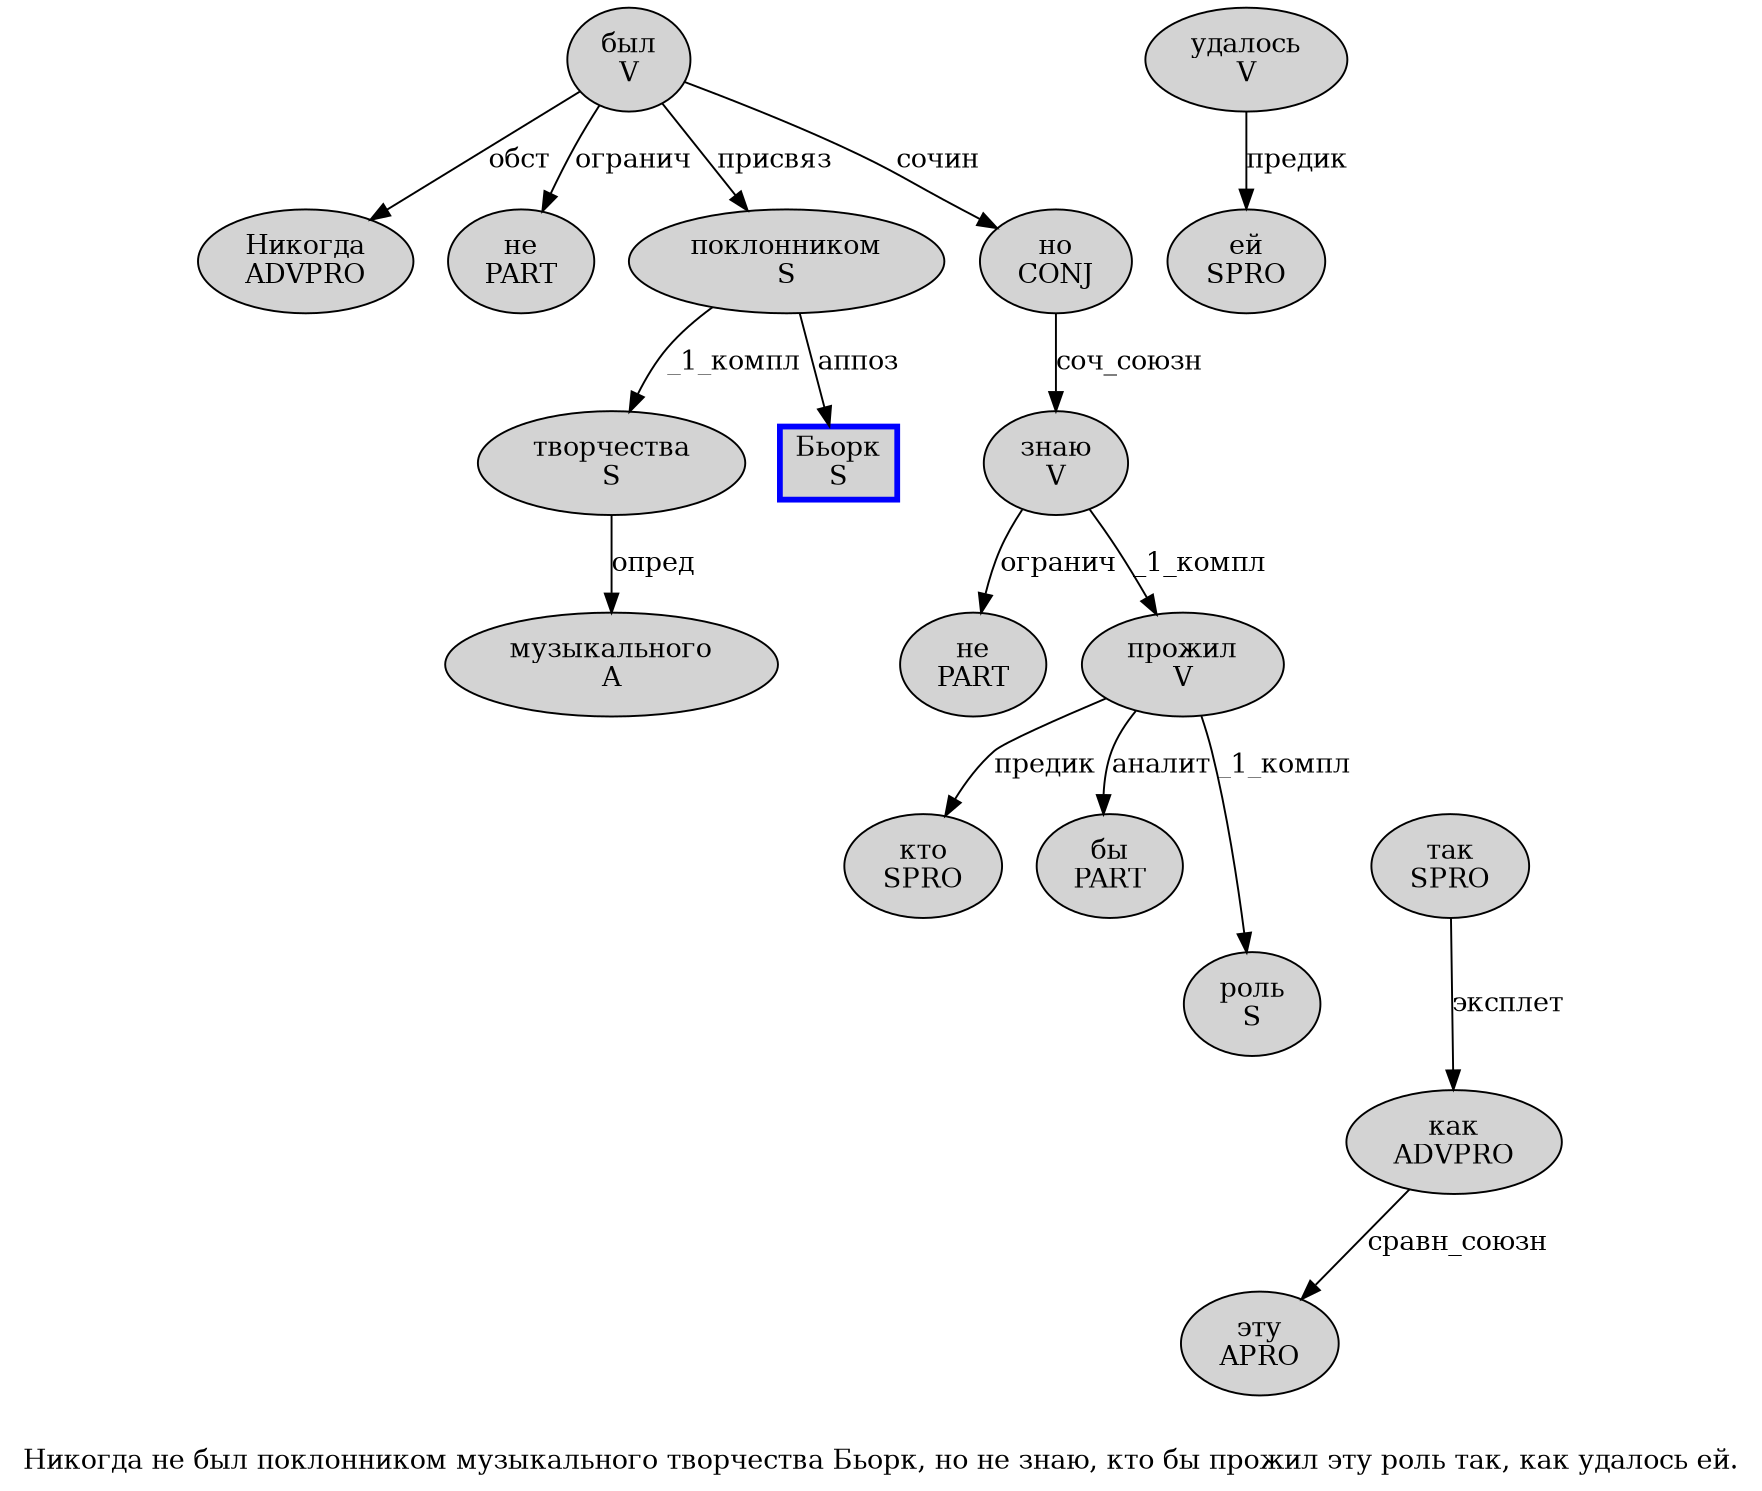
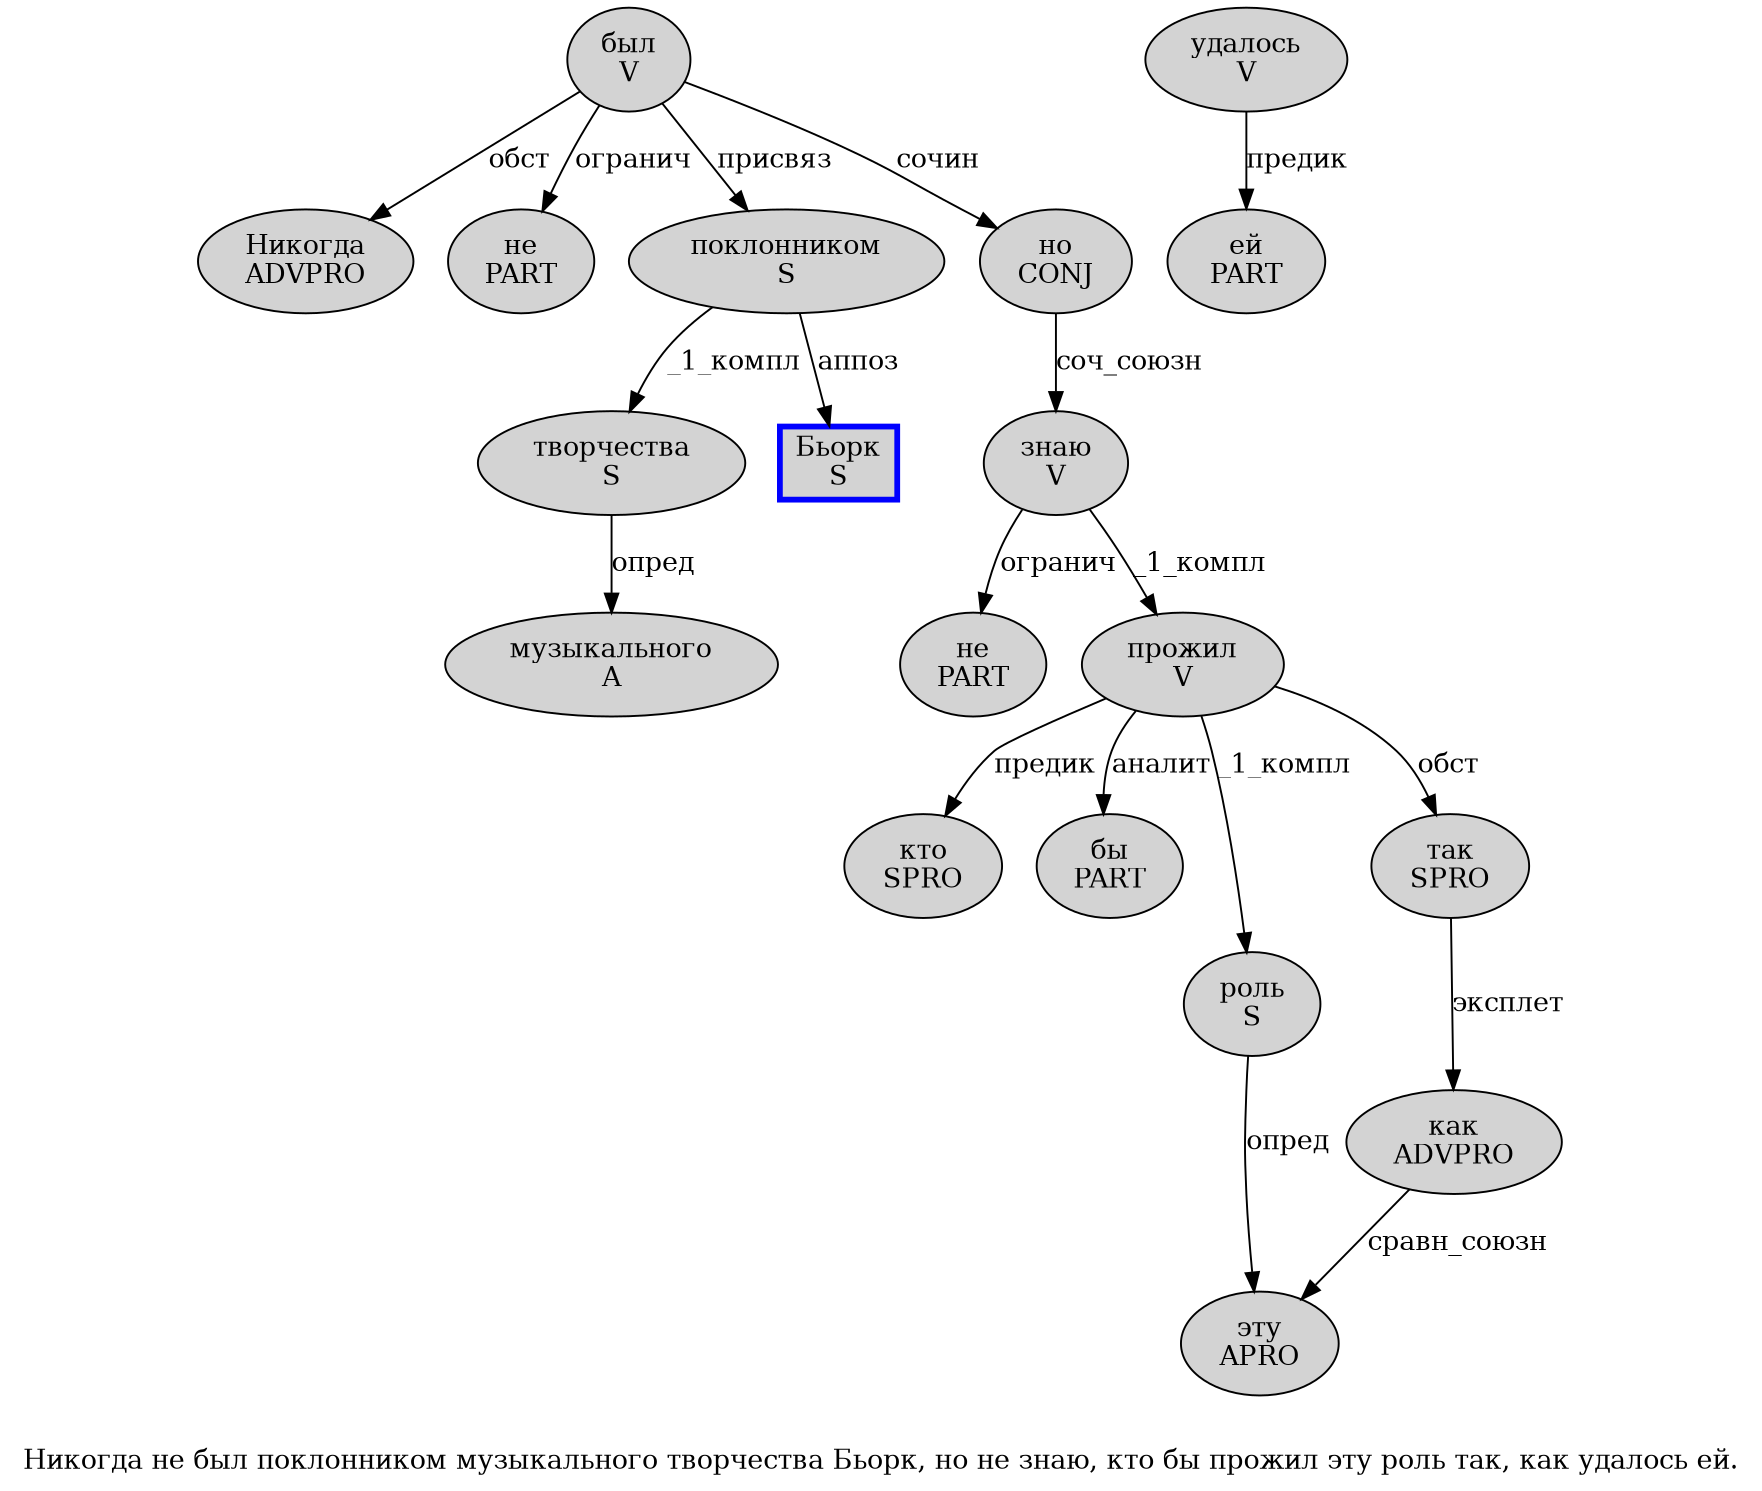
node "ей SPRO": label "ей SPRO" -> "ей PART"
edge "прожил V" -> "так SPRO": added, label "обст"
edge "роль S" -> "эту APRO": added, label "опред"
